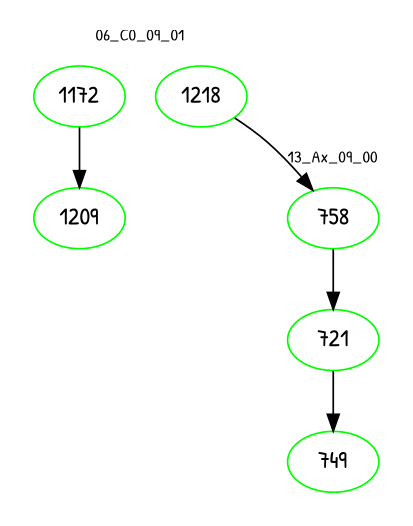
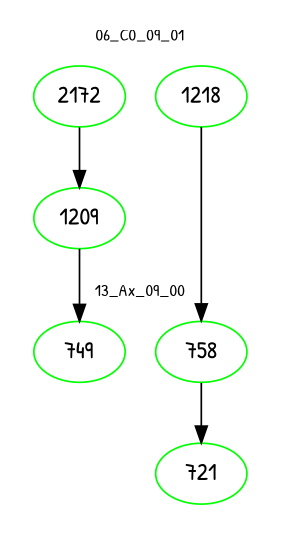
node "1172": label "1172" -> "2172"
edge "721" -> "749": now "1209" -> "749"
